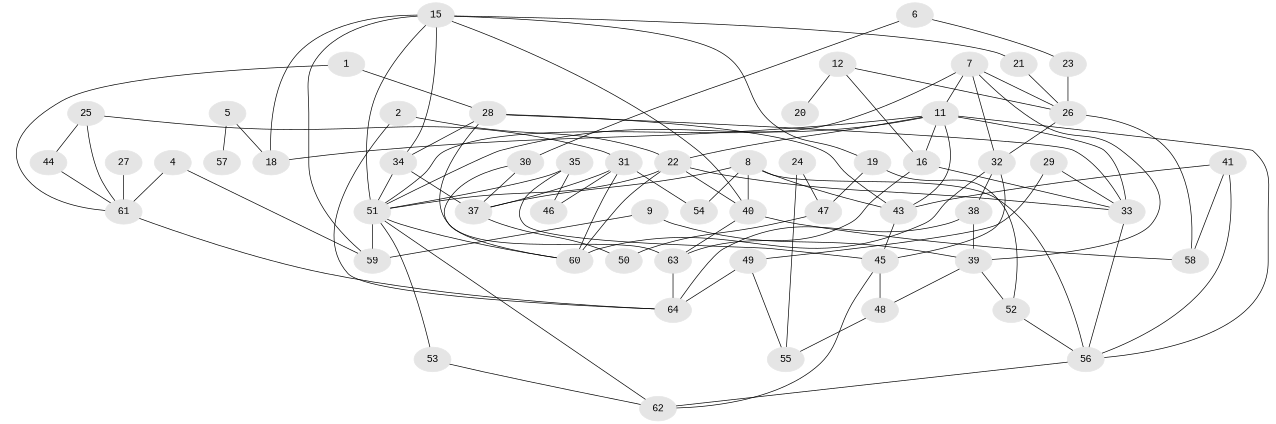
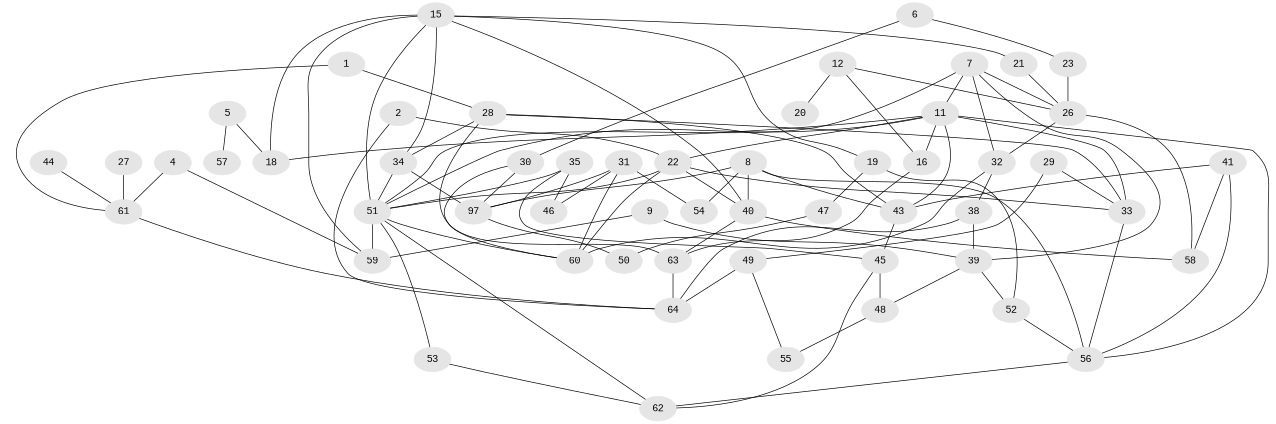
node "25": removed
node "24": removed
edge "16" -- "33": removed
node "37": label "37" -> "97"
edge "32" -- "45": removed
